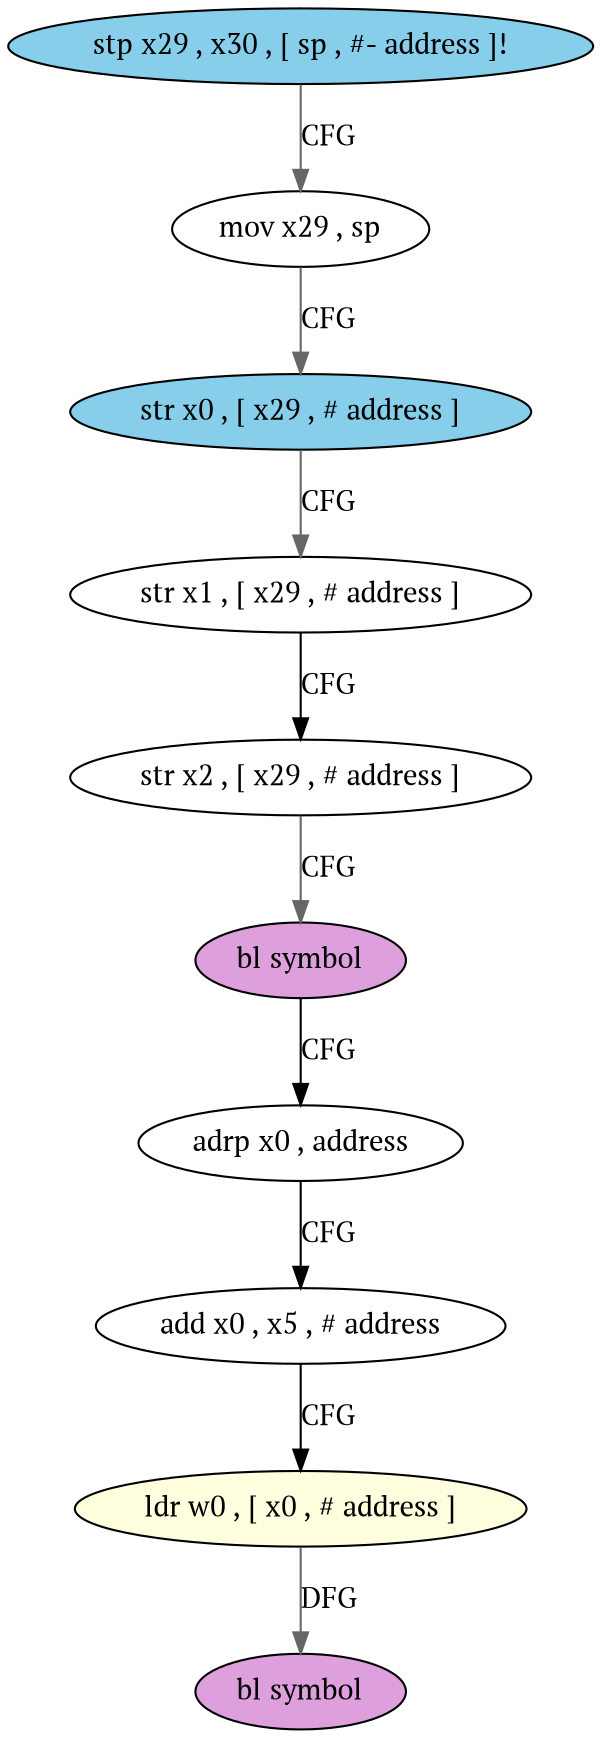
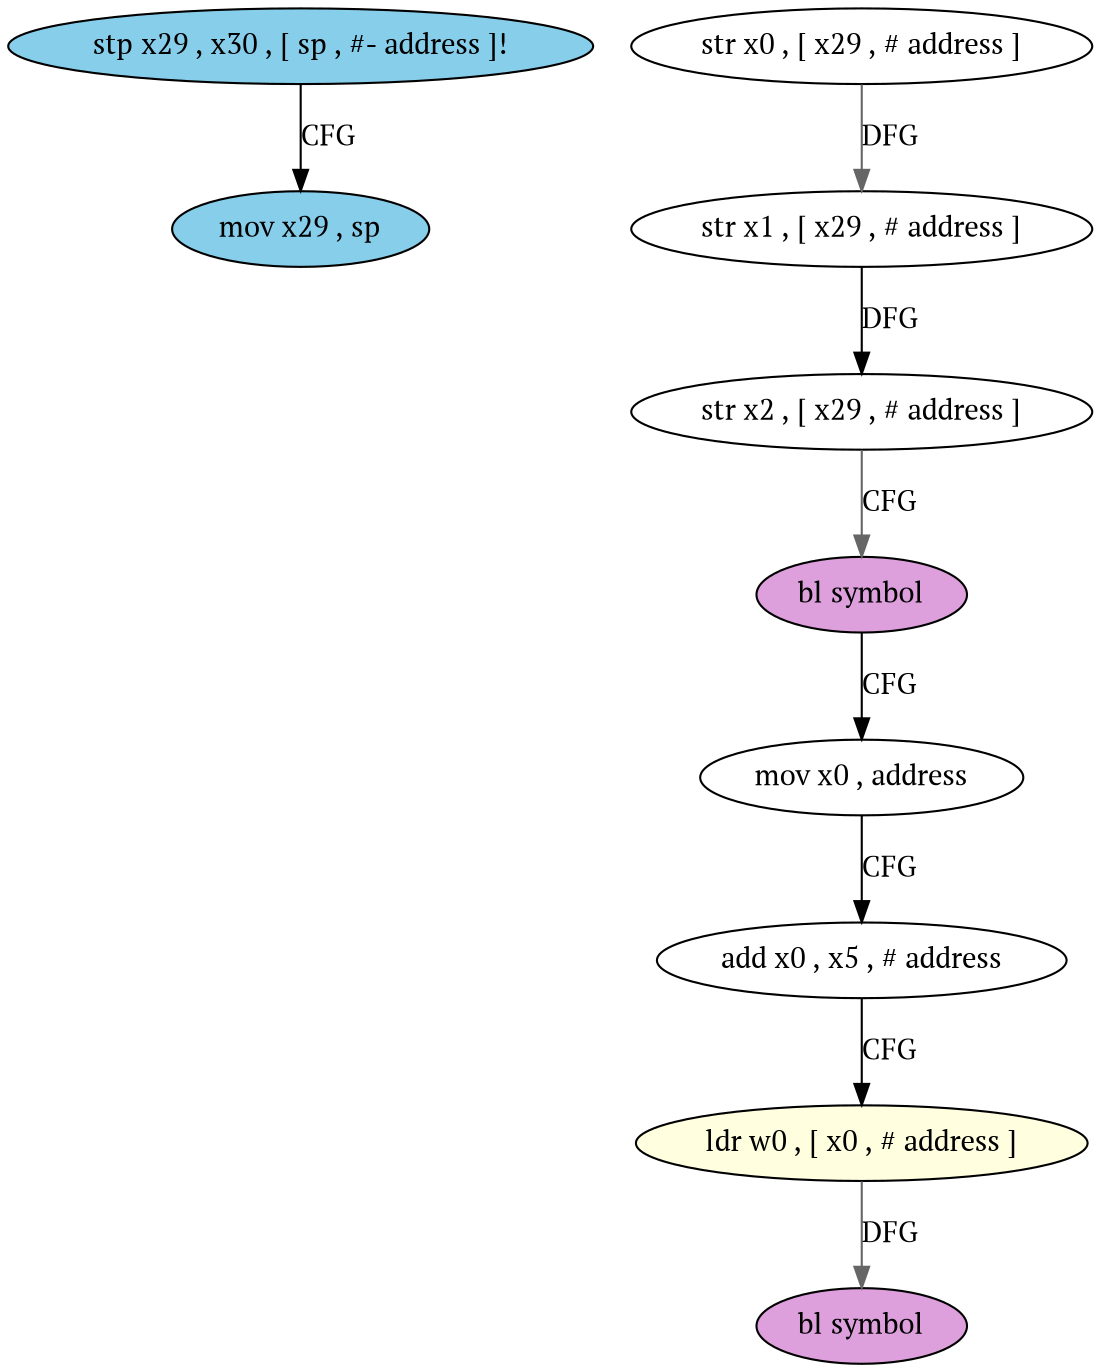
edge "stp x29 , x30 , [ sp , #- address ]!" -> "mov x29 , sp": color gray40 -> black
node "mov x29 , sp": fillcolor white -> skyblue
edge "mov x29 , sp" -> "str x0 , [ x29 , # address ]": removed, label "CFG"
node "str x0 , [ x29 , # address ]": fillcolor skyblue -> white
edge "str x0 , [ x29 , # address ]" -> "str x1 , [ x29 , # address ]": label "CFG" -> "DFG"
edge "str x1 , [ x29 , # address ]" -> "str x2 , [ x29 , # address ]": label "CFG" -> "DFG"
node "adrp x0 , address": label "adrp x0 , address" -> "mov x0 , address"
